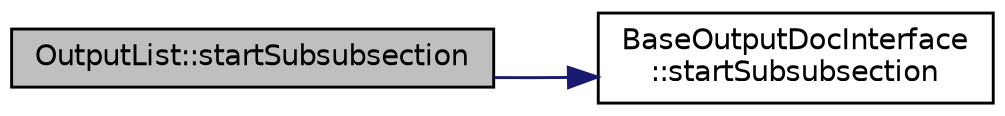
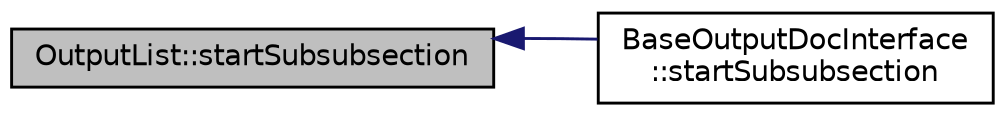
edge "OutputList::startSubsubsection" -> "BaseOutputDocInterface ::startSubsubsection": reversed
